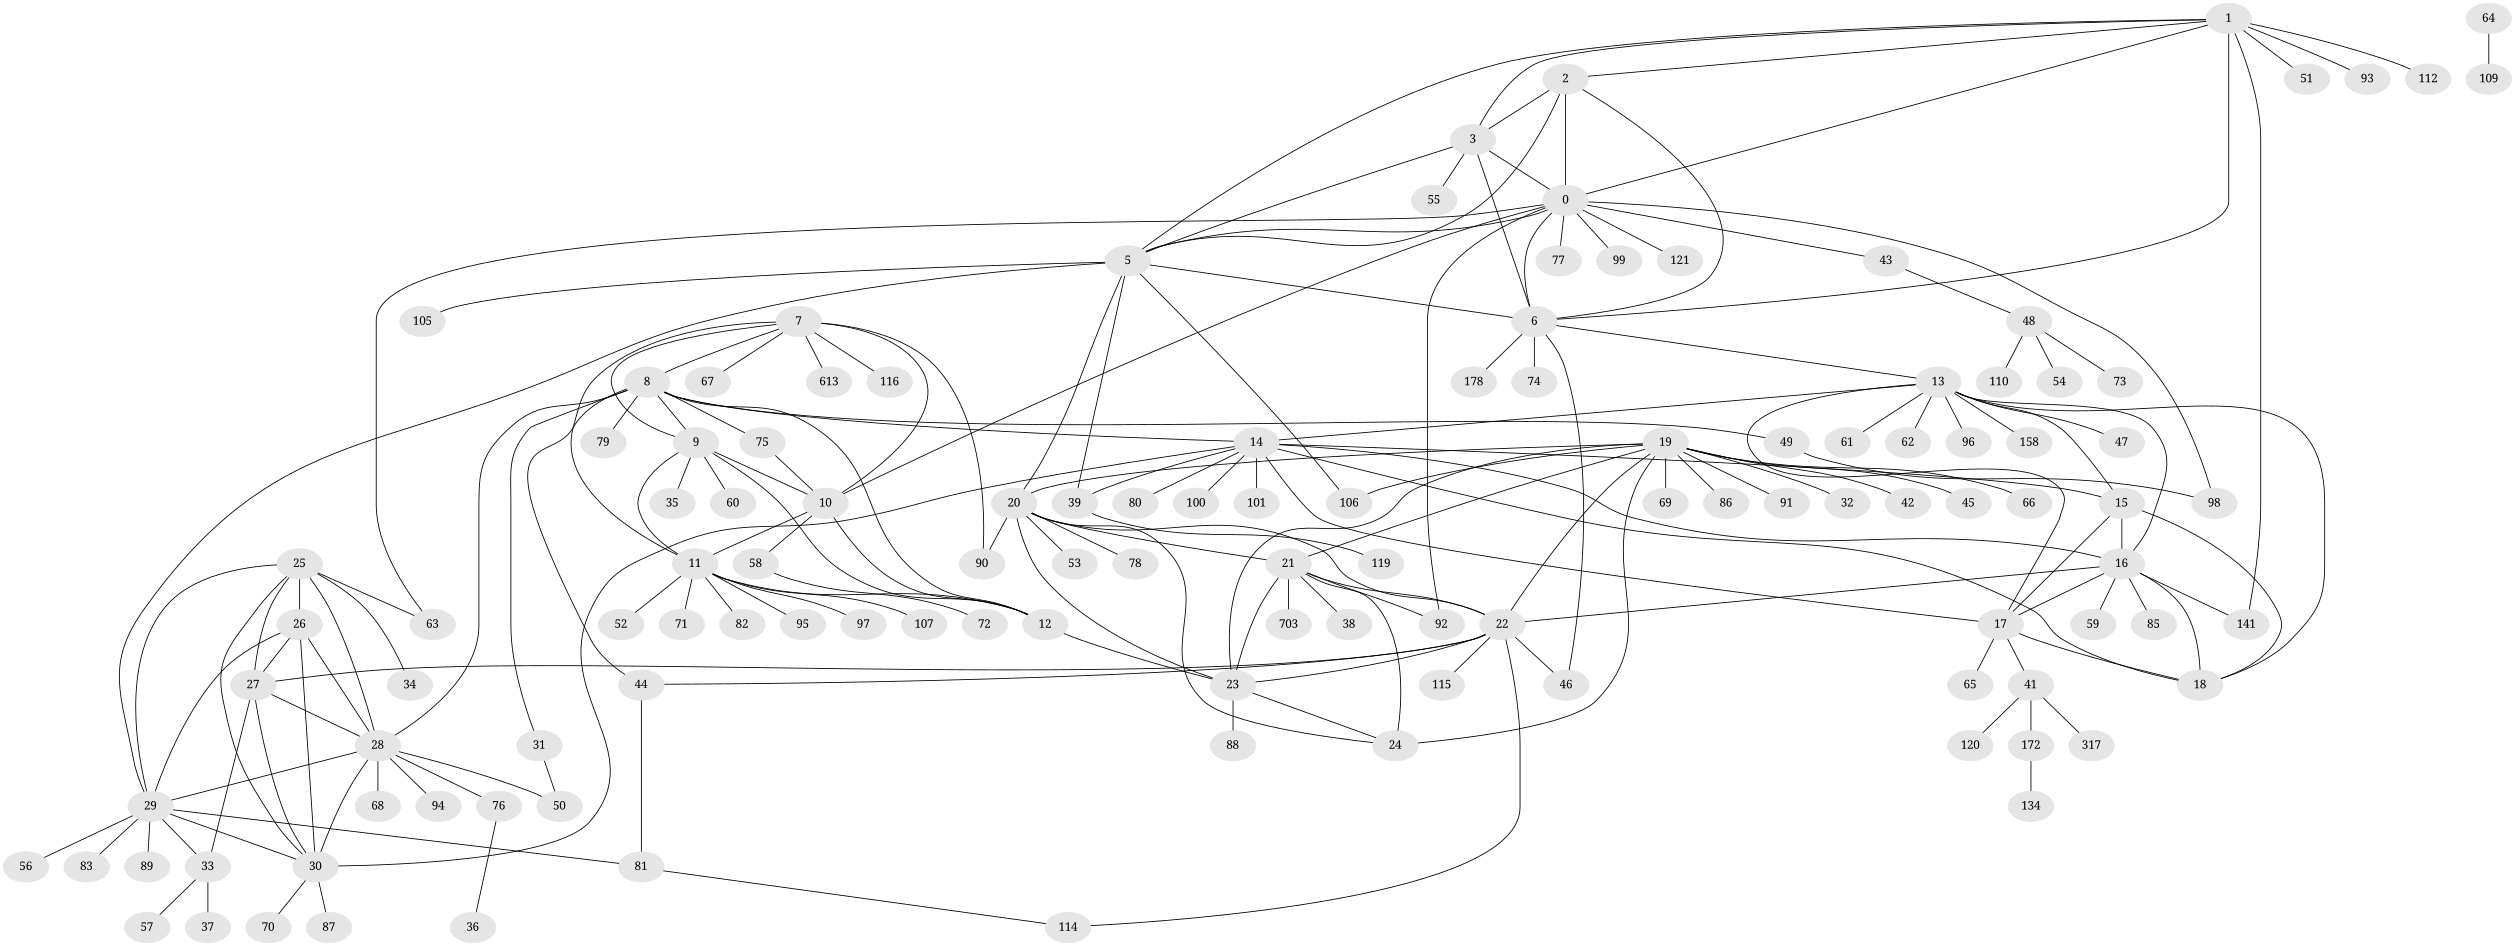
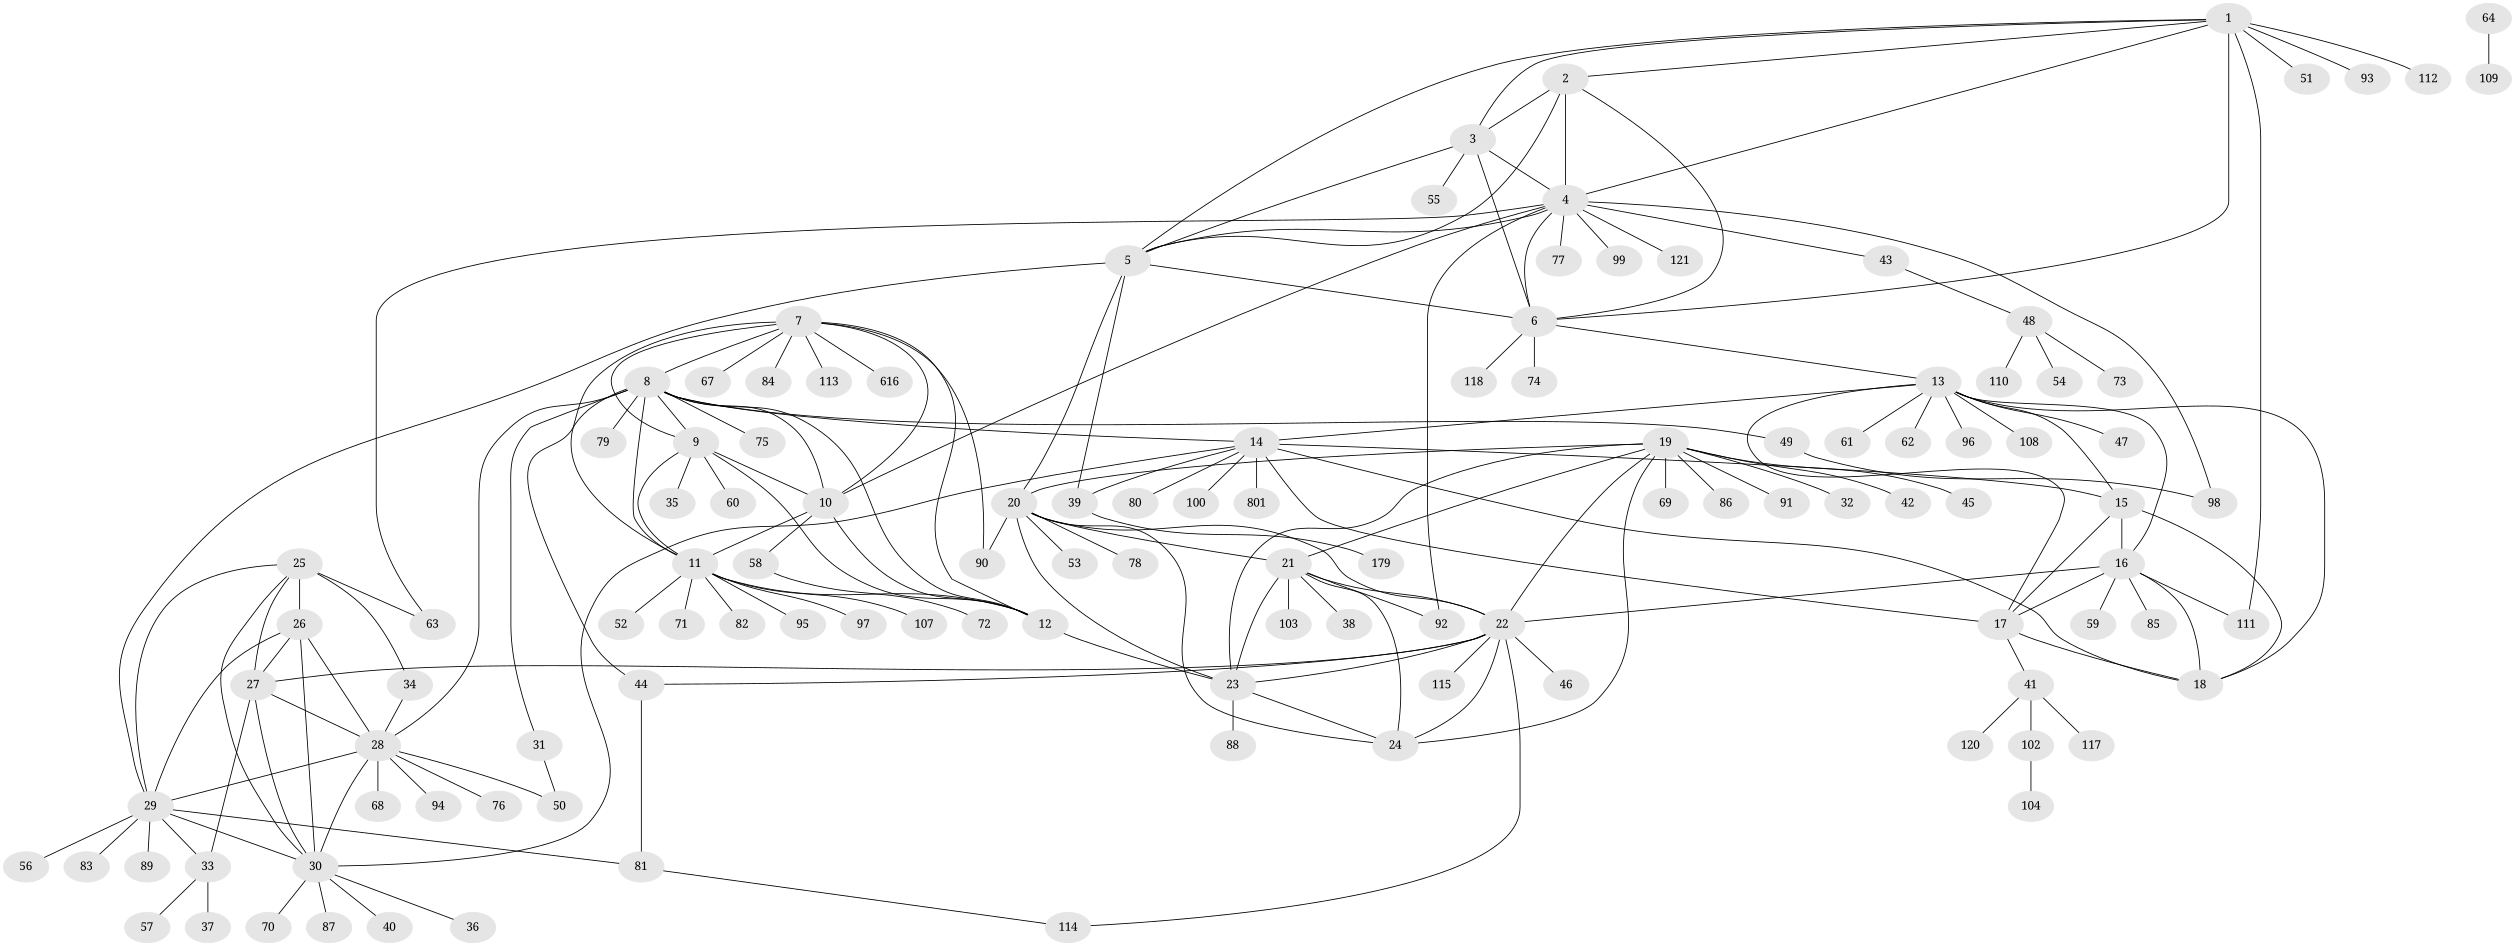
node "0": label "0" -> "4"
node "105": removed
node "84": added
node "613": label "613" -> "113"
node "116": label "116" -> "616"
node "178": label "178" -> "118"
node "158": label "158" -> "108"
edge "7" -- "12": added
edge "75" -- "10": now "8" -- "10"
edge "6" -- "46": removed
edge "8" -- "11": added
node "101": label "101" -> "801"
node "106": removed
node "66": removed
edge "14" -- "16": removed
node "119": label "119" -> "179"
node "703": label "703" -> "103"
node "141": label "141" -> "111"
edge "25" -- "28": now "34" -- "28"
node "65": removed
edge "22" -- "24": added
node "172": label "172" -> "102"
node "317": label "317" -> "117"
node "134": label "134" -> "104"
edge "76" -- "36": now "30" -- "36"
node "40": added
